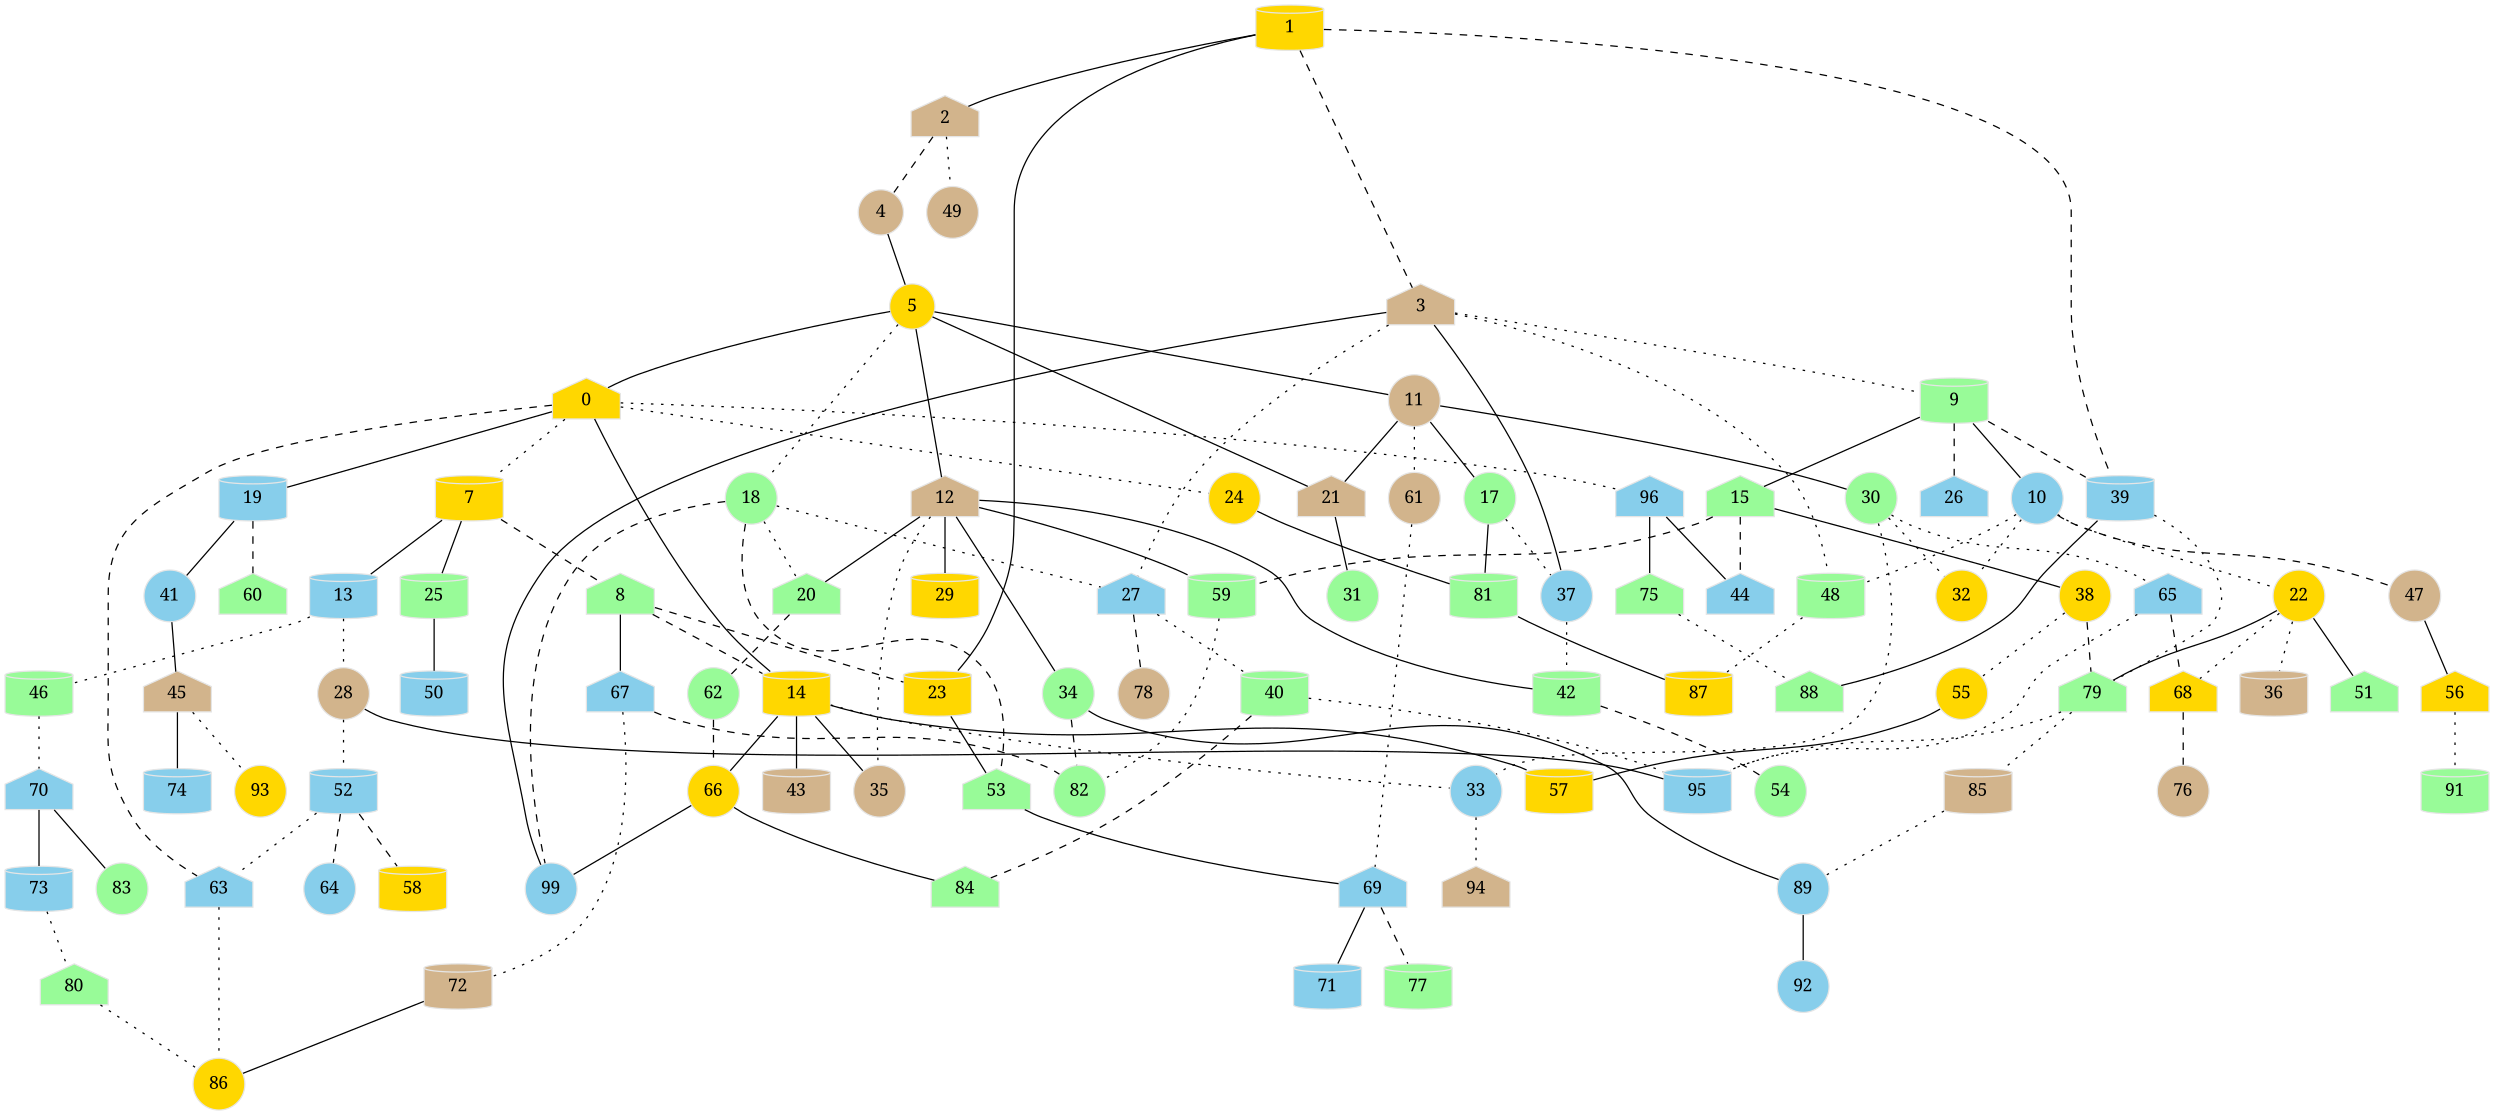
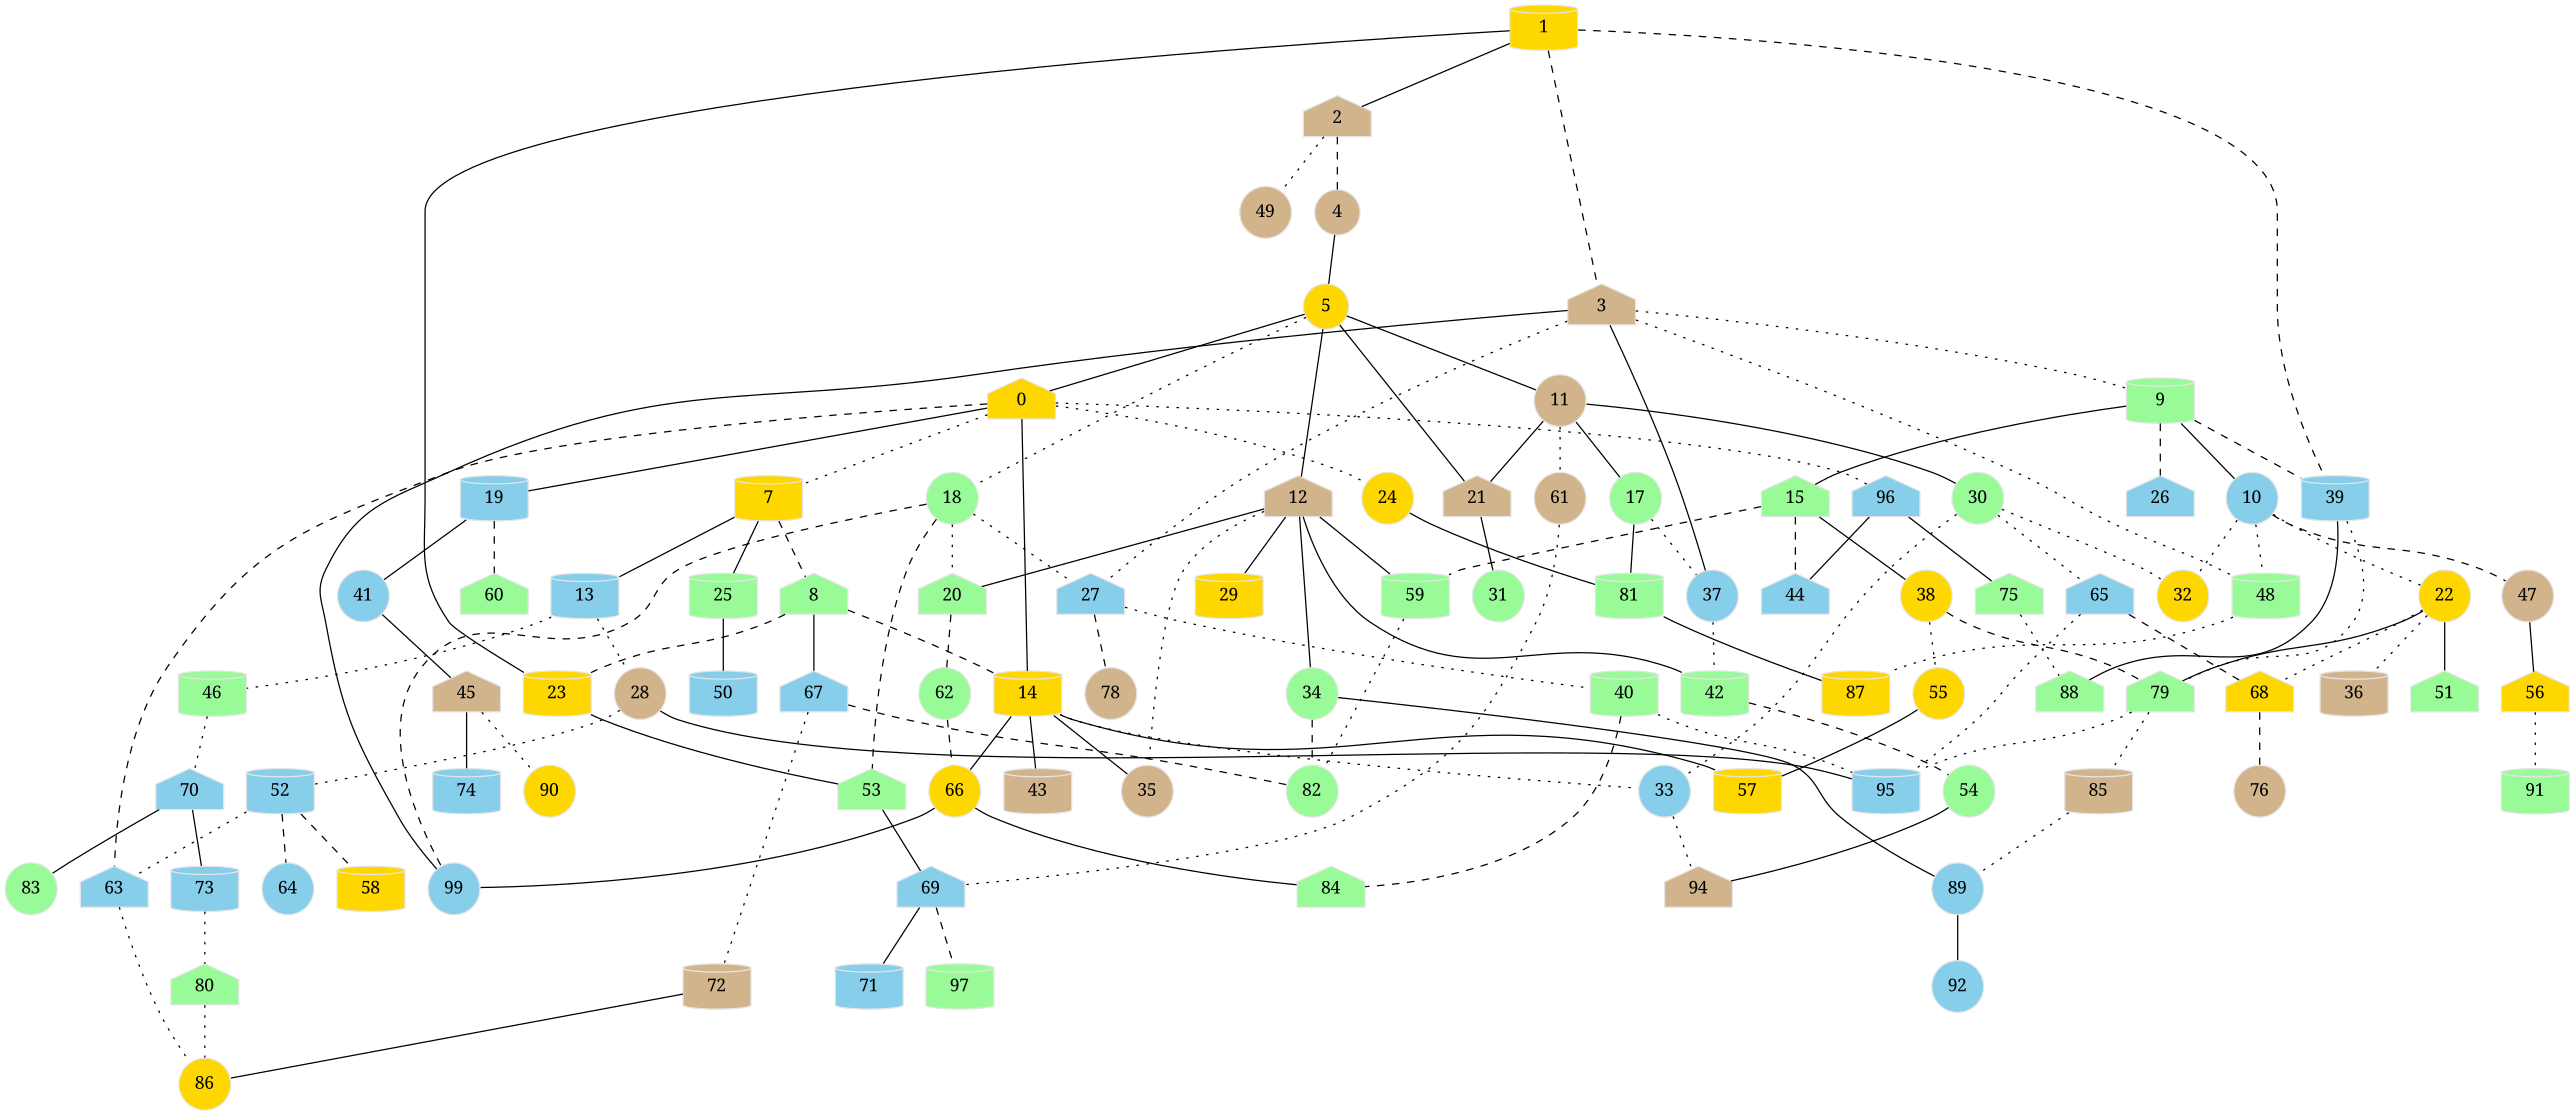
node "93": label "93" -> "90"
edge "54" -- "94": added
node "77": label "77" -> "97"
